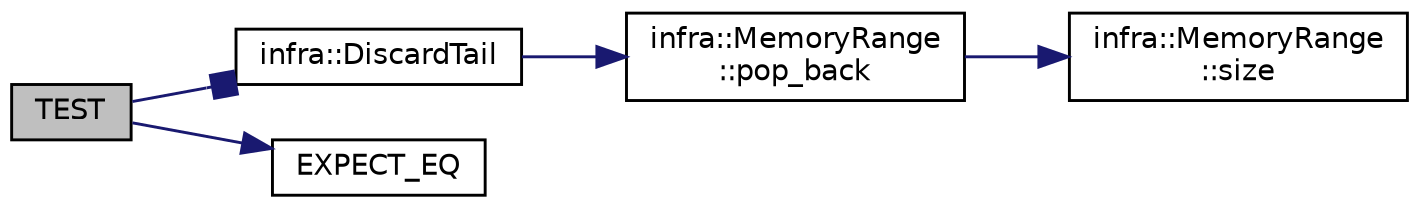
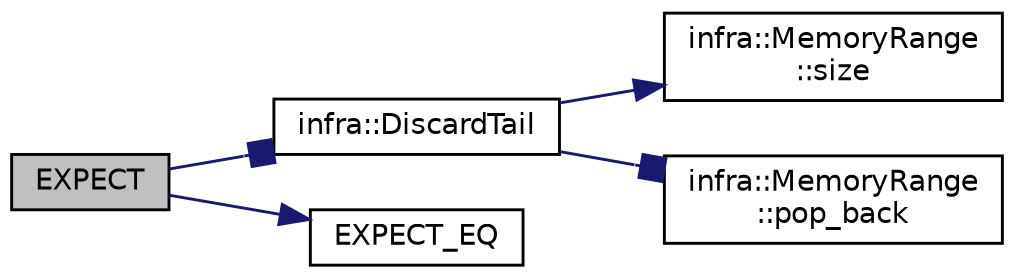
edge "infra::DiscardTail" -> "infra::MemoryRange ::pop_back": arrowhead normal -> box
edge "infra::MemoryRange ::pop_back" -> "infra::MemoryRange ::size": now "infra::DiscardTail" -> "infra::MemoryRange ::size"
node "TEST": label "TEST" -> "EXPECT"
